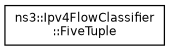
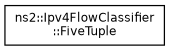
node "ns3::Ipv4FlowClassifier ::FiveTuple": label "ns3::Ipv4FlowClassifier ::FiveTuple" -> "ns2::Ipv4FlowClassifier ::FiveTuple"
